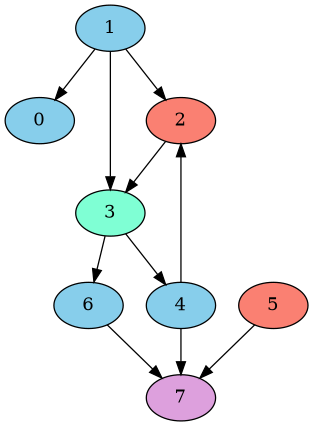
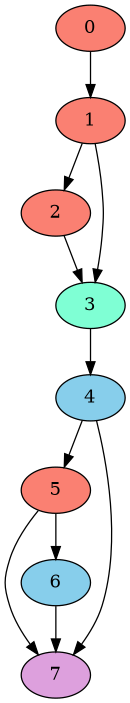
node "1": fillcolor skyblue -> salmon
edge "1" -> "0": reversed
node "0": fillcolor skyblue -> salmon
edge "4" -> "2": now "4" -> "5"
edge "3" -> "6": now "5" -> "6"
